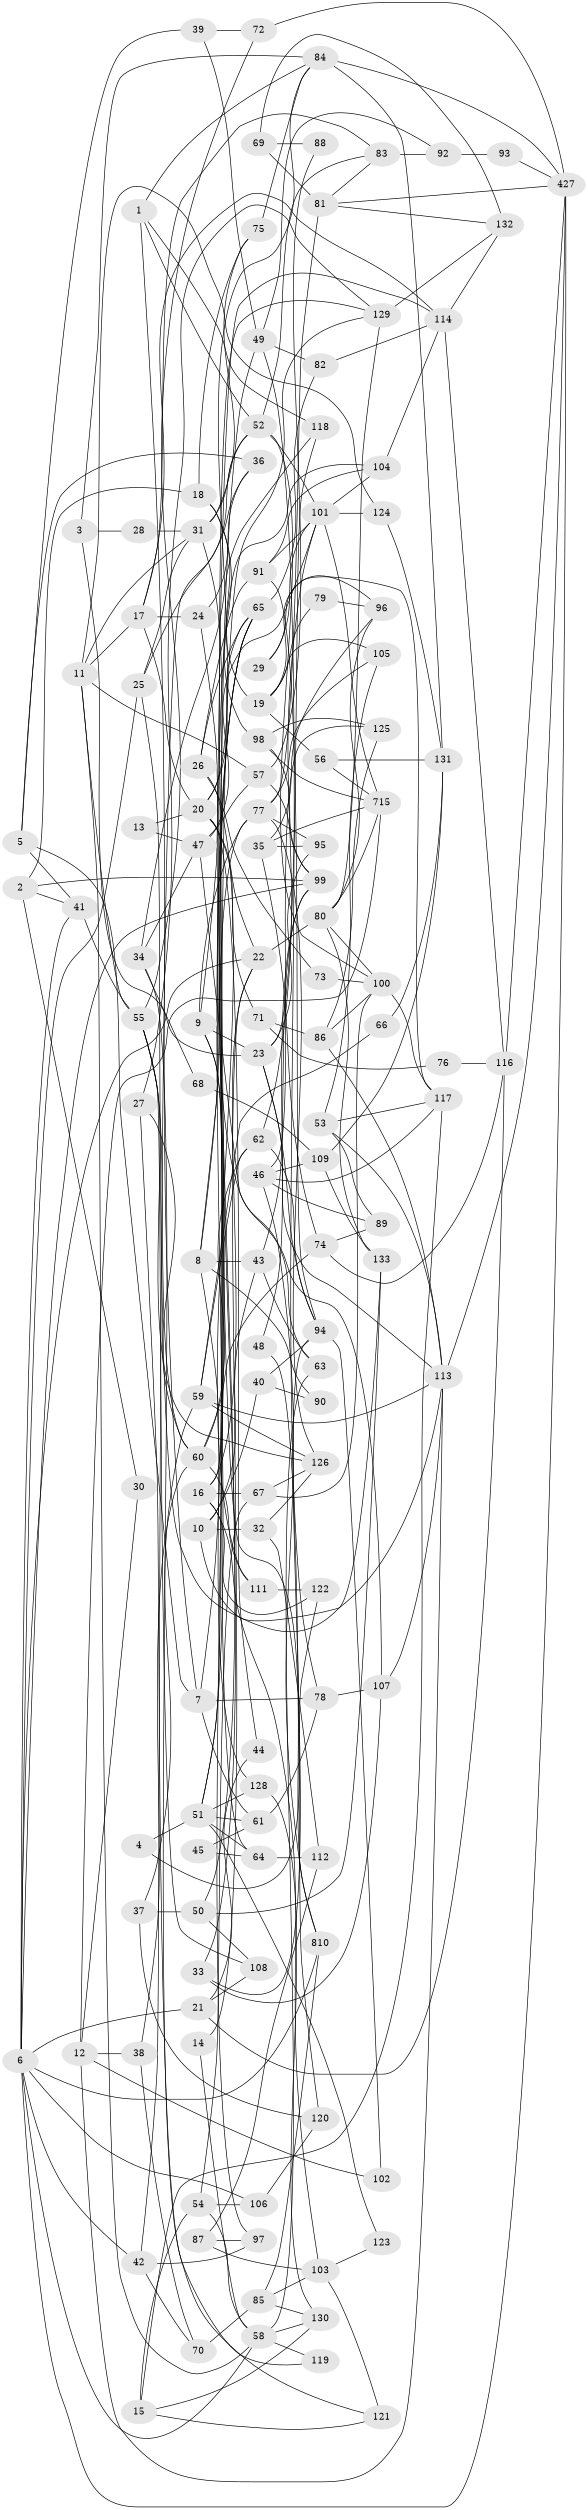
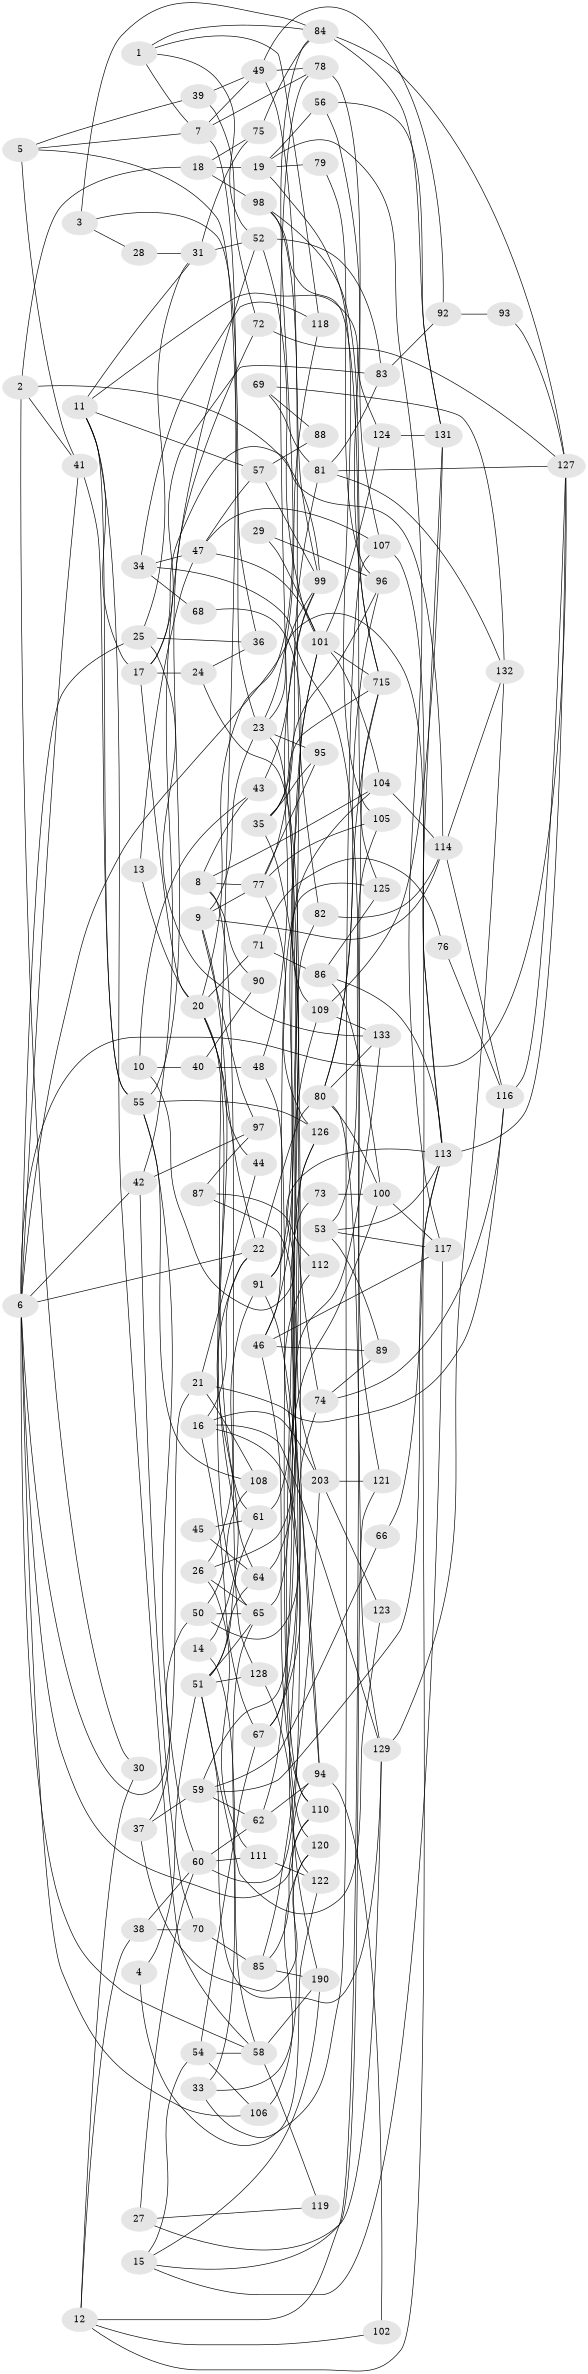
node "427": label "427" -> "127"
edge "52" -- "100": removed
edge "94" -- "40": now "48" -- "40"
node "63": removed
node "32": removed
node "810": label "810" -> "110"
node "103": label "103" -> "203"
node "130": label "130" -> "190"
